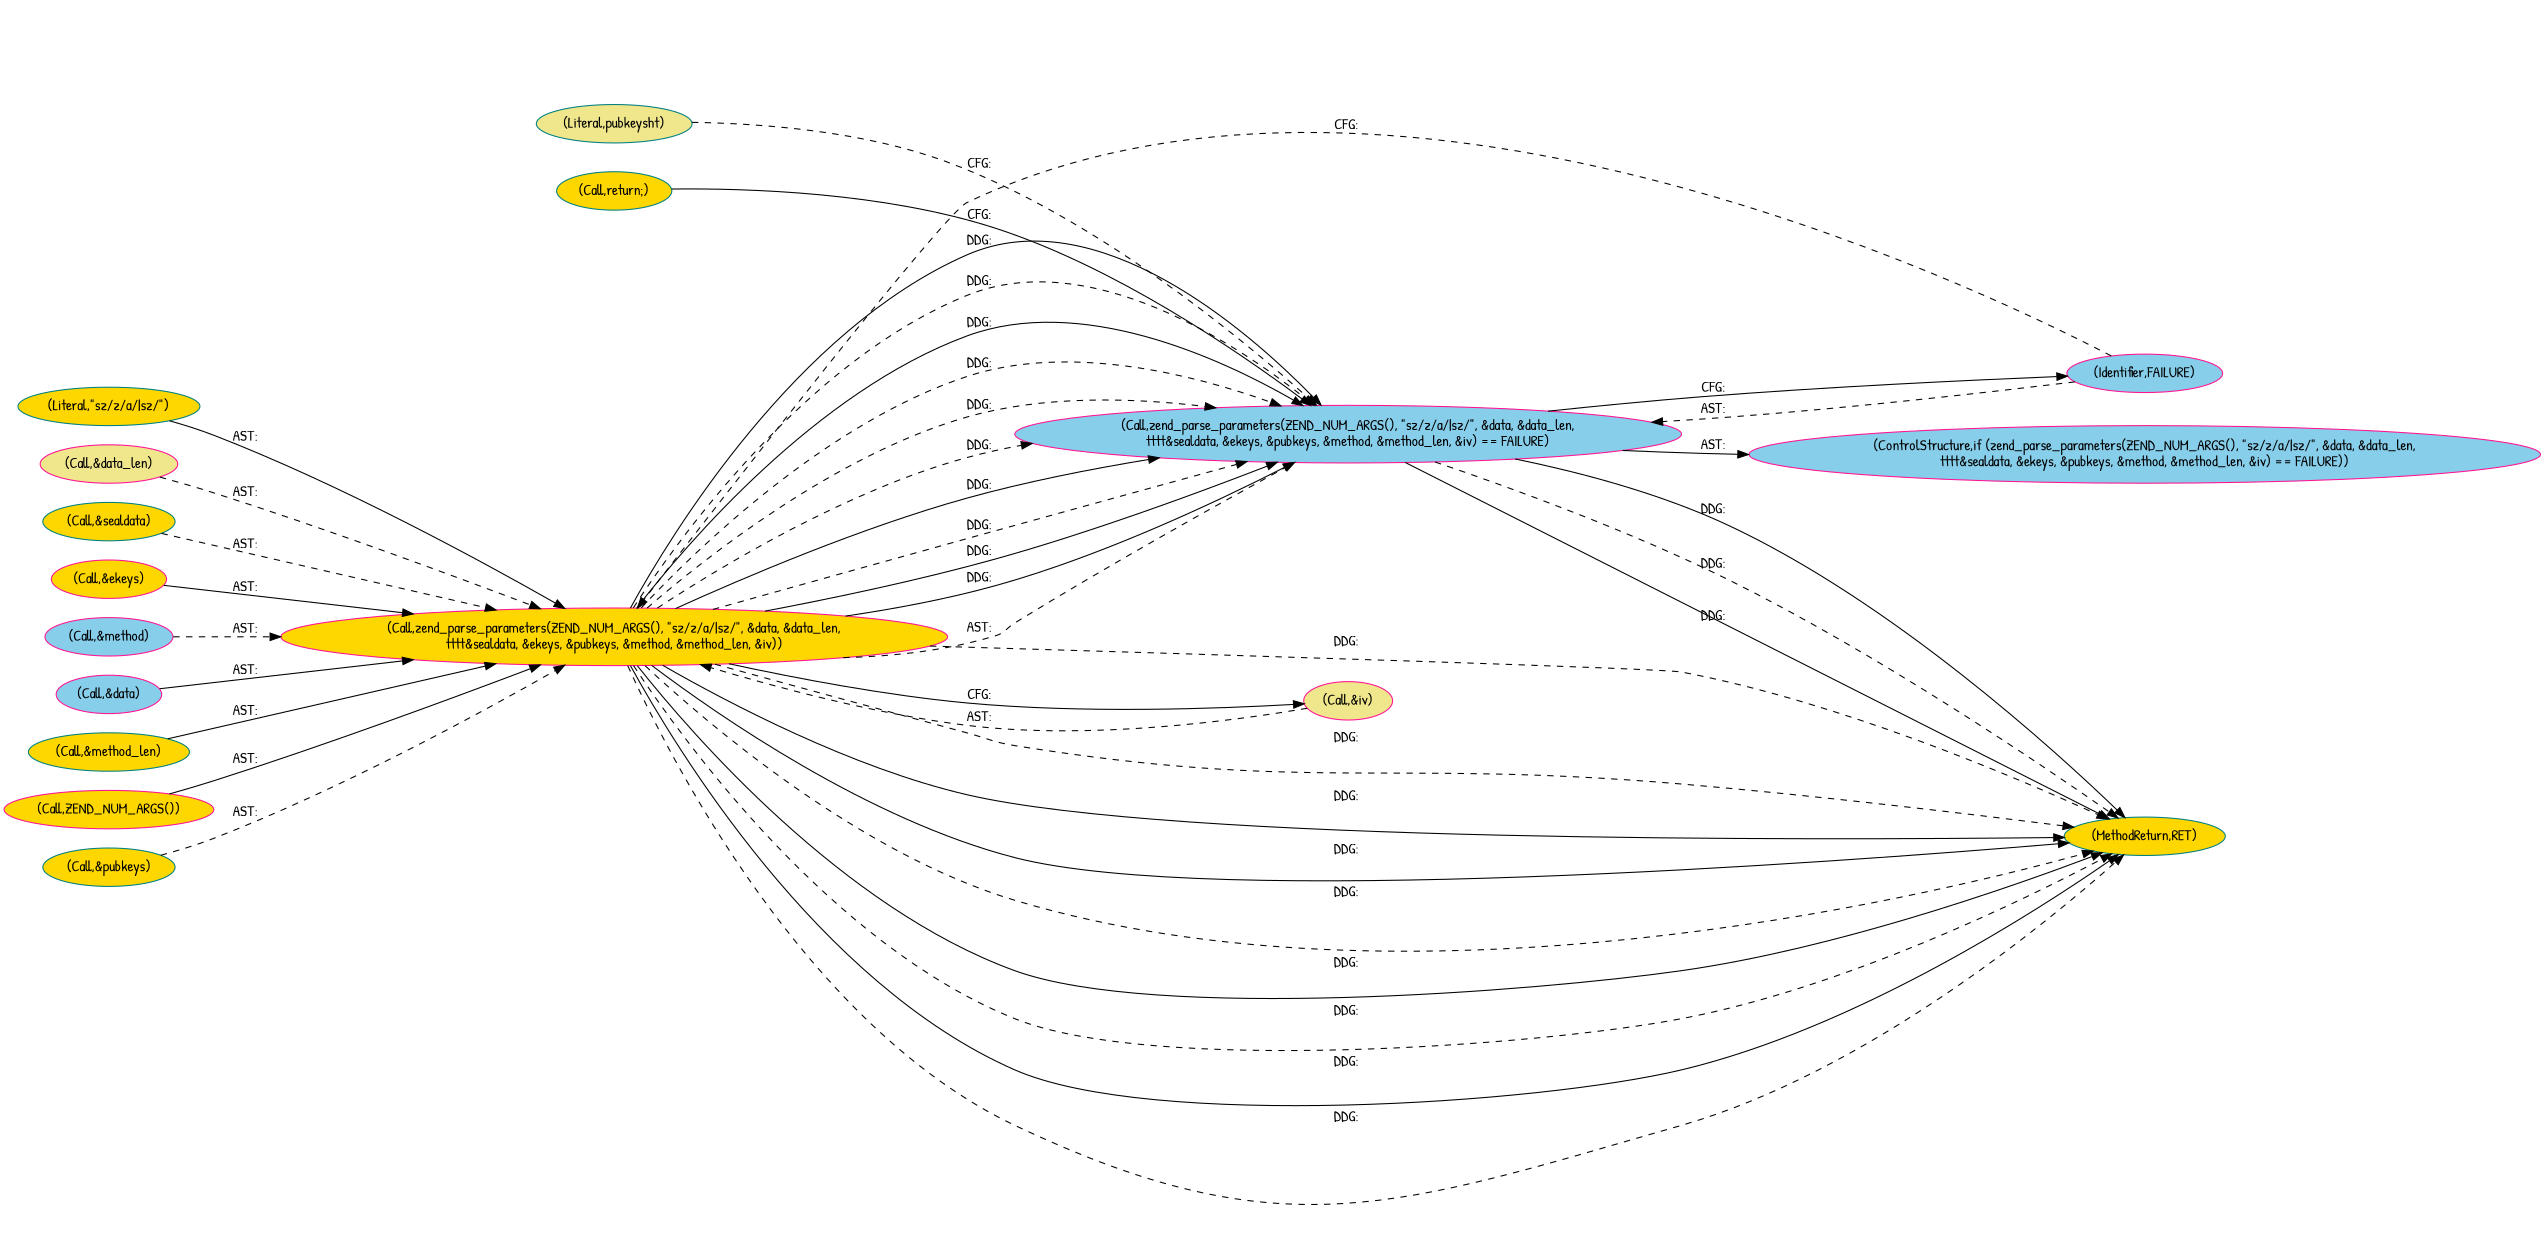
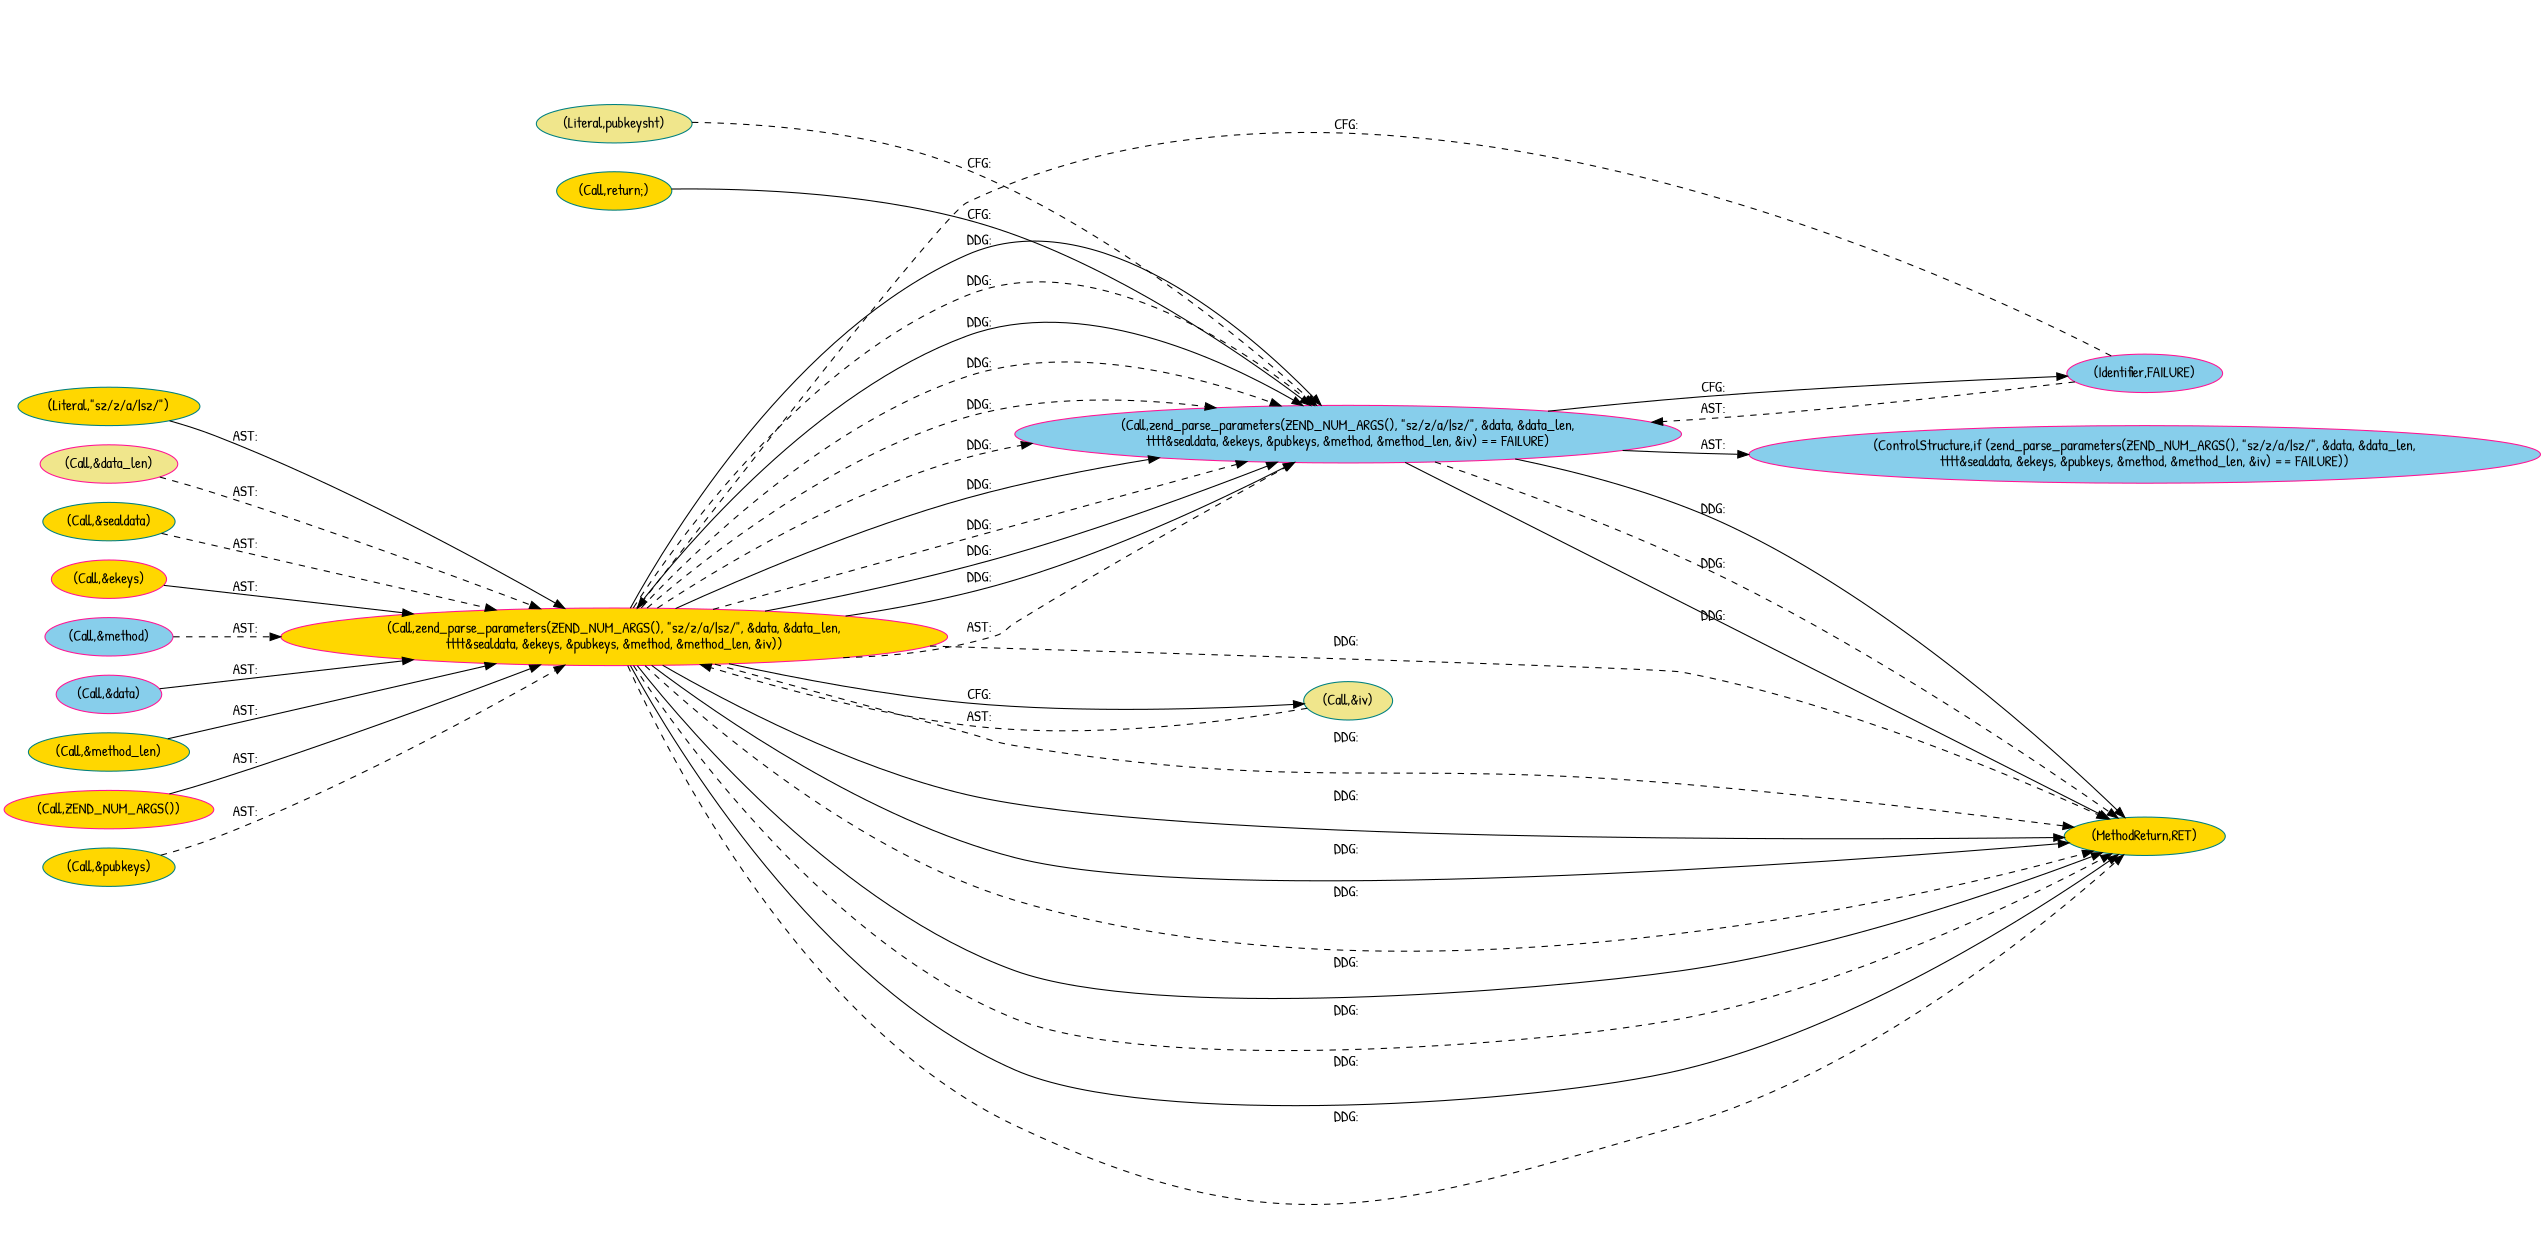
node "(Call,&iv)": color deeppink -> teal
